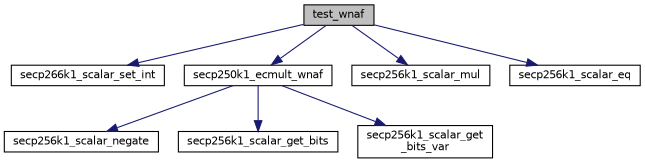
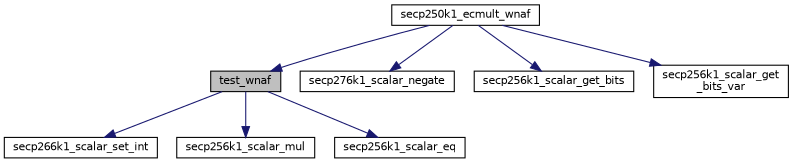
edge "test_wnaf" -> "secp250k1_ecmult_wnaf": reversed
node "secp256k1_scalar_negate": label "secp256k1_scalar_negate" -> "secp276k1_scalar_negate"
